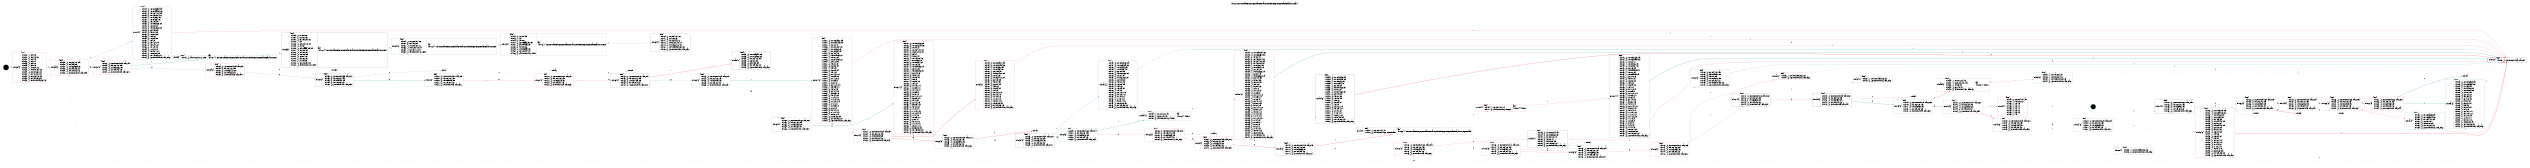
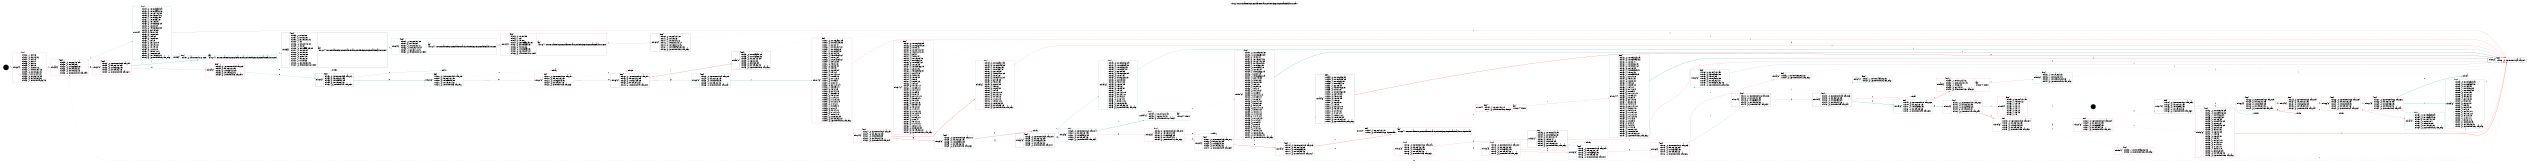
node "0x40165e [22]": removed
